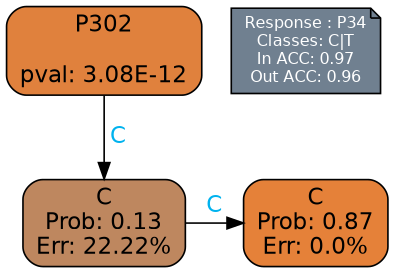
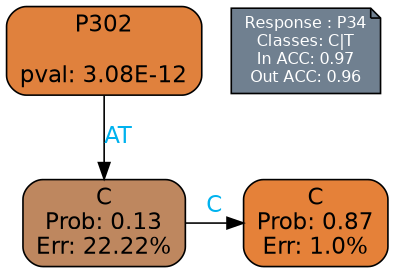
edge "P302 pval: 3.08E-12" -> "C Prob: 0.13 Err: 22.22%": label "C" -> "AT"
node "C Prob: 0.87 Err: 0.0%": label "C Prob: 0.87 Err: 0.0%" -> "C Prob: 0.87 Err: 1.0%"
